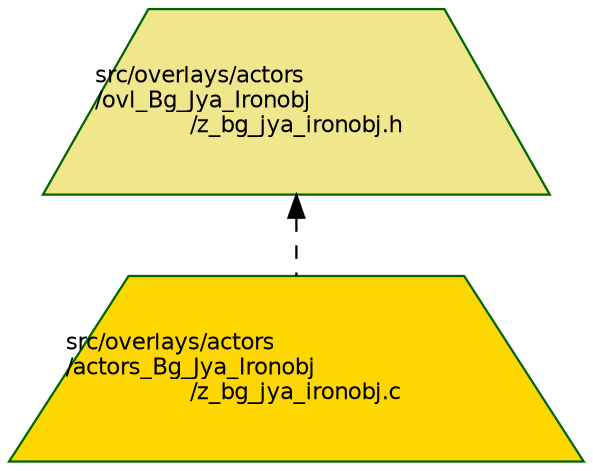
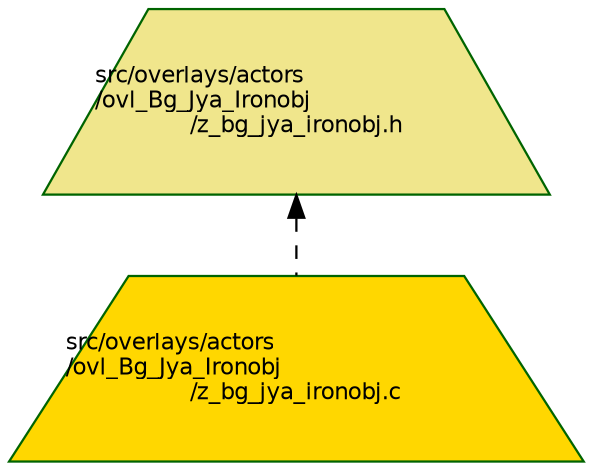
node "src/overlays/actors /actors_Bg_Jya_Ironobj /z_bg_jya_ironobj.c": label "src/overlays/actors /actors_Bg_Jya_Ironobj /z_bg_jya_ironobj.c" -> "src/overlays/actors /ovl_Bg_Jya_Ironobj /z_bg_jya_ironobj.c"
